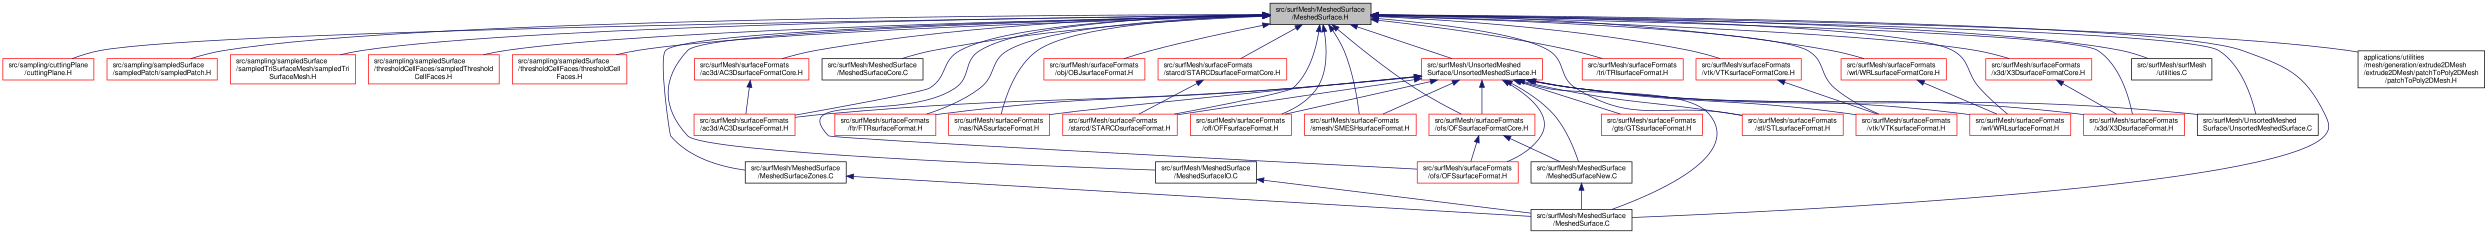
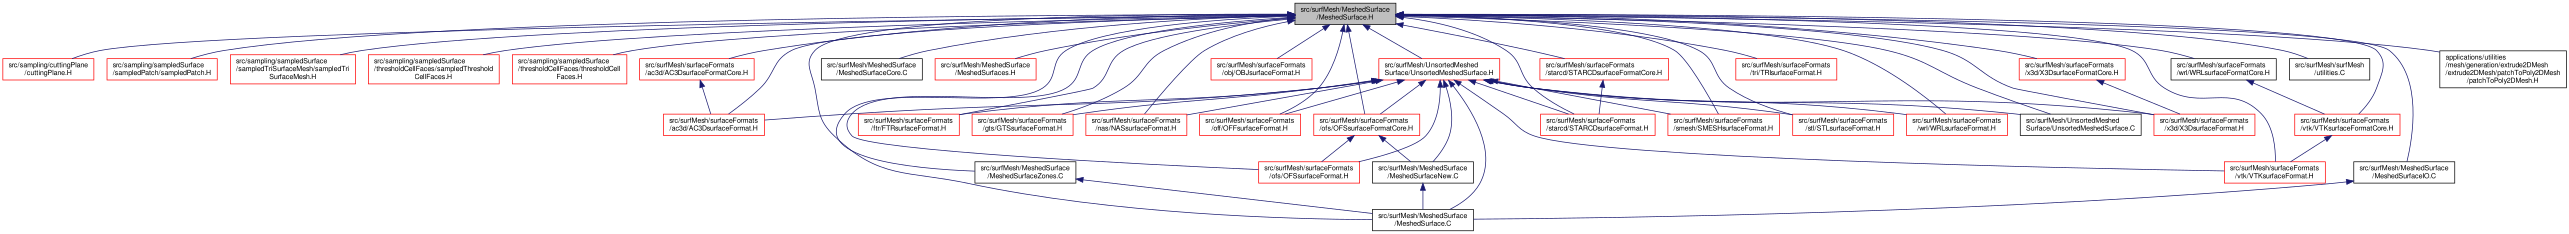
edge "src/surfMesh/surfaceFormats /gts/GTSsurfaceFormat.H" -> "src/surfMesh/MeshedSurface /MeshedSurface.H": added
node "src/surfMesh/MeshedSurface /MeshedSurfaces.H": added
node "src/surfMesh/surfaceFormats /wrl/WRLsurfaceFormatCore.H": color red -> black
edge "src/surfMesh/surfaceFormats /wrl/WRLsurfaceFormat.H" -> "src/surfMesh/surfaceFormats /wrl/WRLsurfaceFormatCore.H": now "src/surfMesh/surfaceFormats /vtk/VTKsurfaceFormatCore.H" -> "src/surfMesh/surfaceFormats /wrl/WRLsurfaceFormatCore.H"
